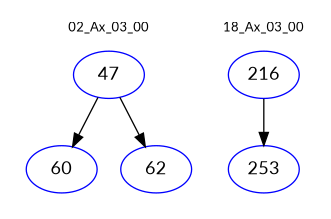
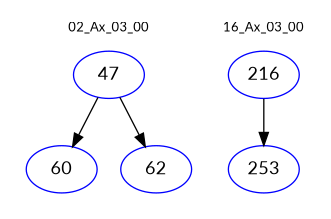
cluster "18_Ax_03_00": label "18_Ax_03_00" -> "16_Ax_03_00"
